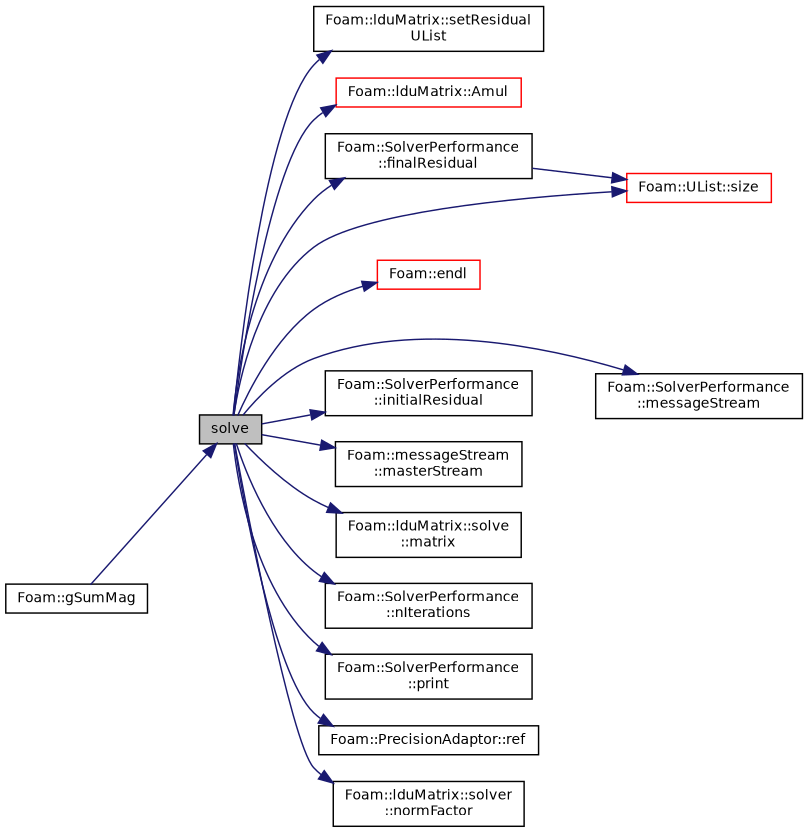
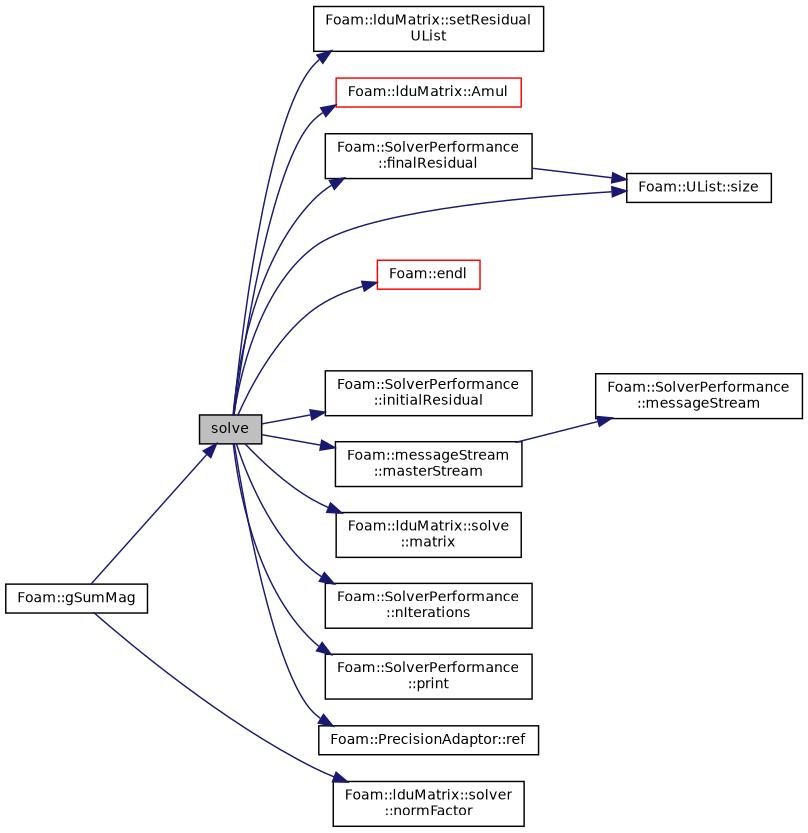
node "Foam::UList::size": color red -> black
edge "solve" -> "Foam::SolverPerformance ::messageStream": now "Foam::messageStream ::masterStream" -> "Foam::SolverPerformance ::messageStream"
edge "solve" -> "Foam::lduMatrix::solver ::normFactor": now "Foam::gSumMag" -> "Foam::lduMatrix::solver ::normFactor"
